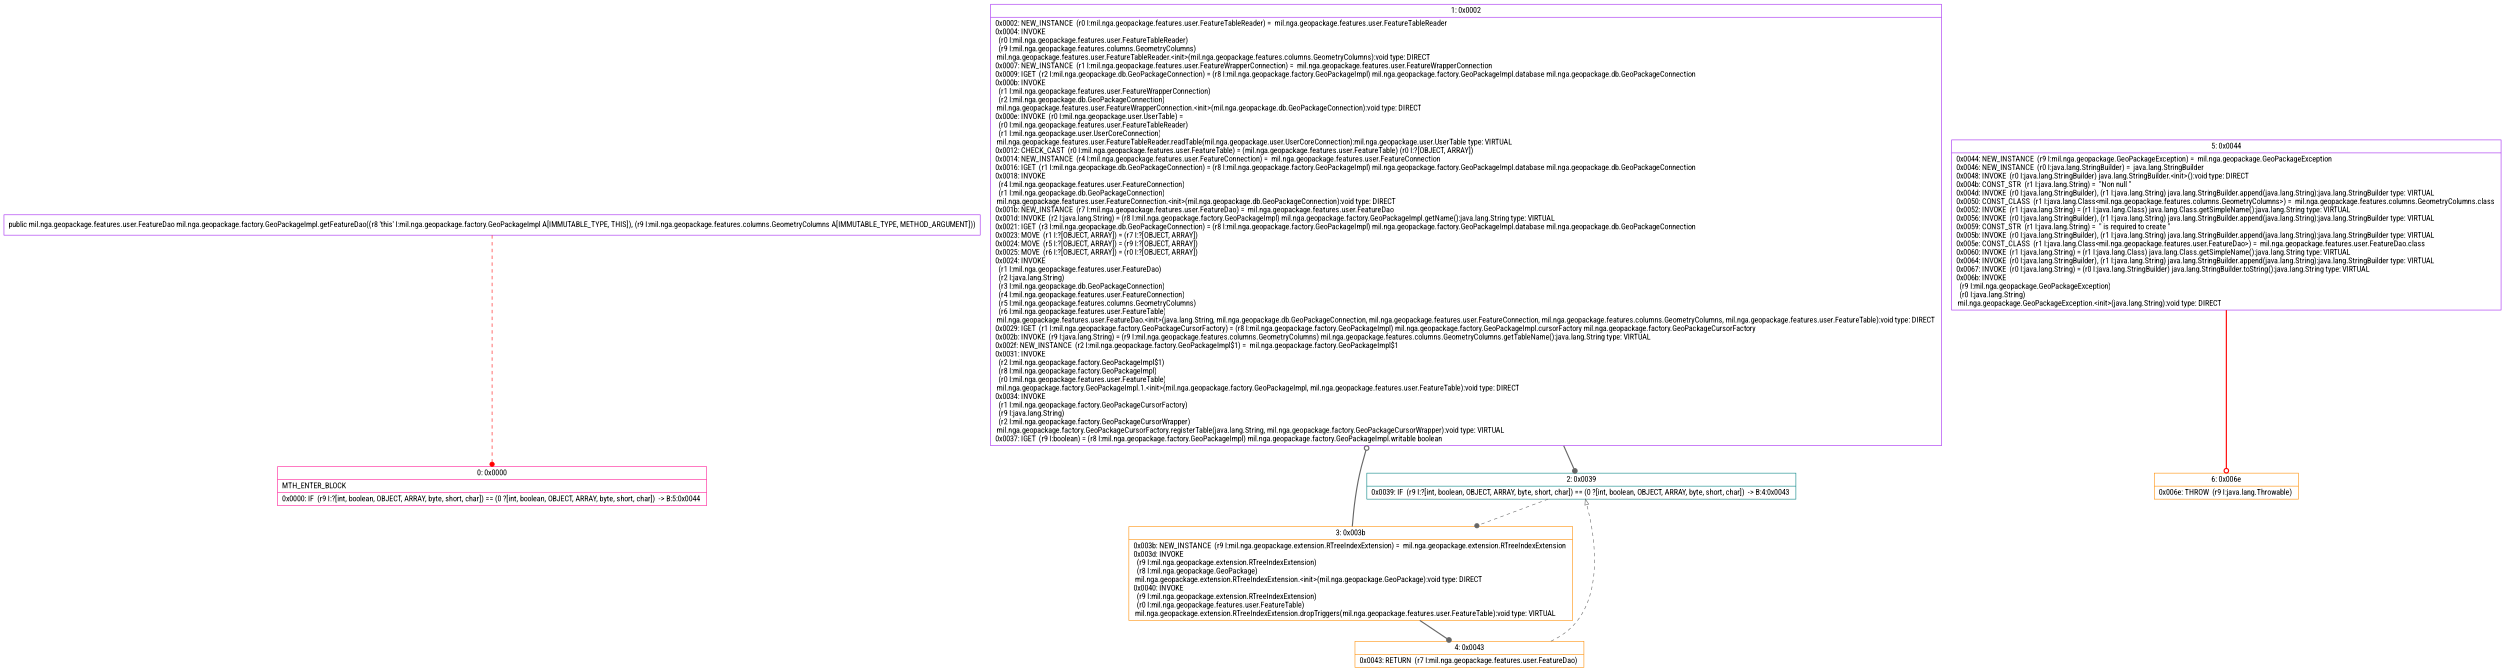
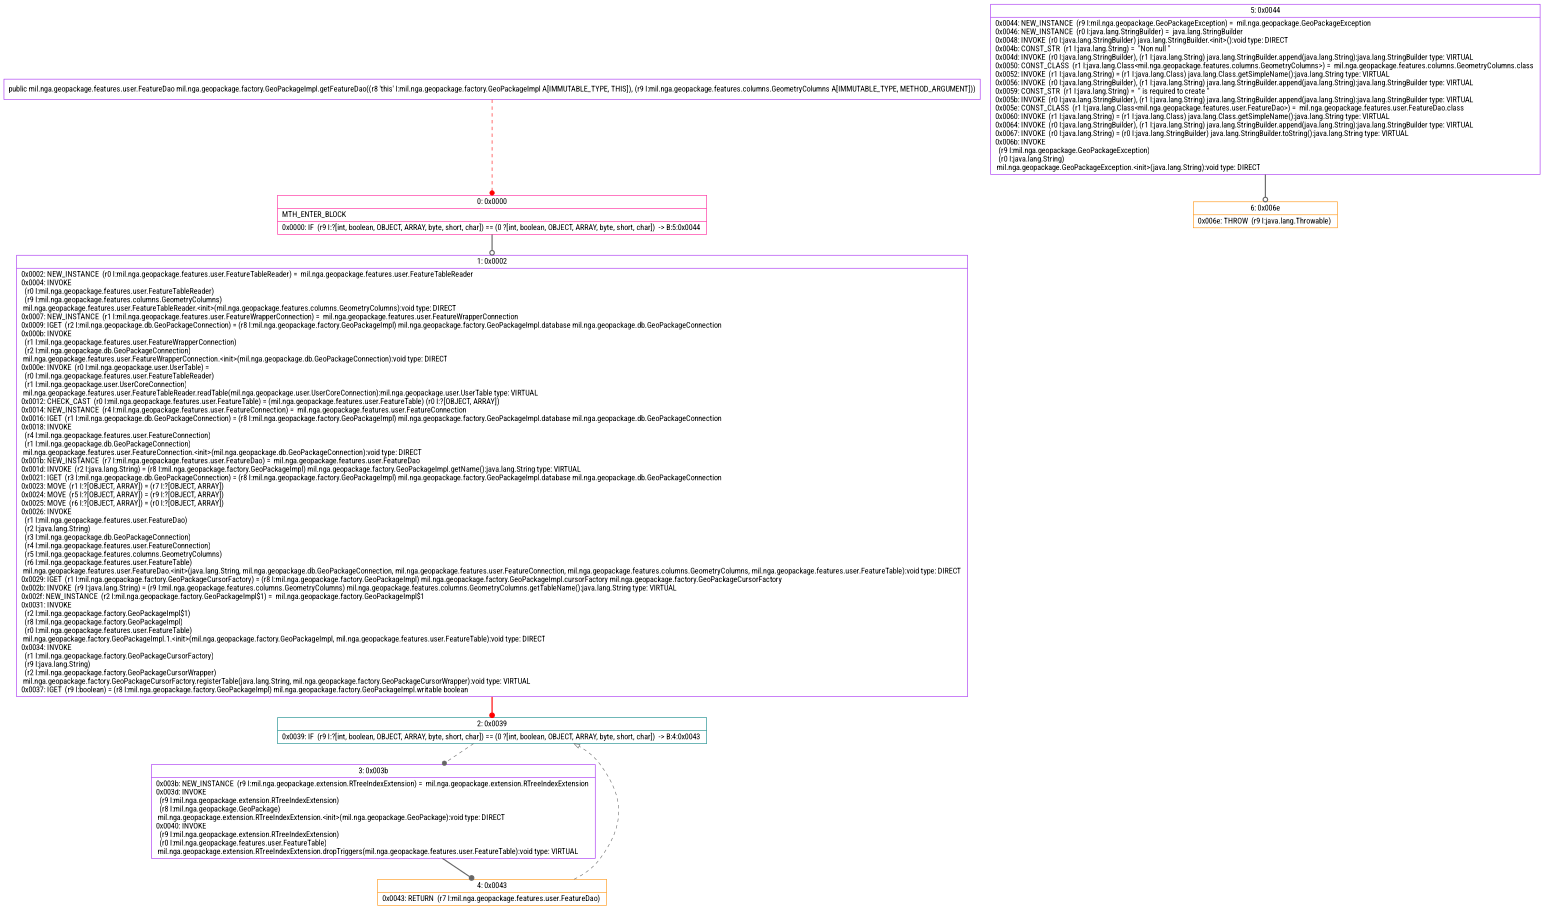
node "1: 0x0002": text "0x0024: INVOKE" -> "0x0026: INVOKE"
edge "5: 0x0044" -> "6: 0x006e": color red -> gray40
edge "1: 0x0002" -> "2: 0x0039": color gray40 -> red
edge "3: 0x003b" -> "1: 0x0002": now "0: 0x0000" -> "1: 0x0002"
node "3: 0x003b": color darkorange -> purple
